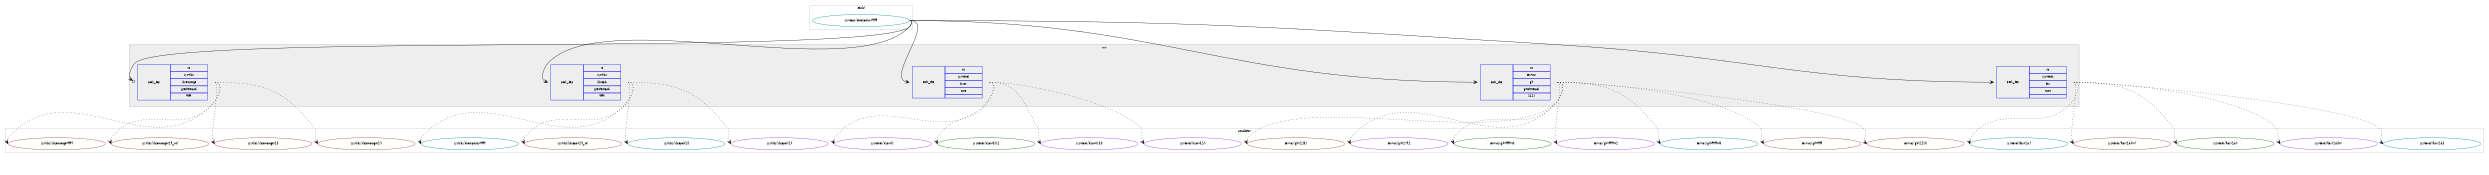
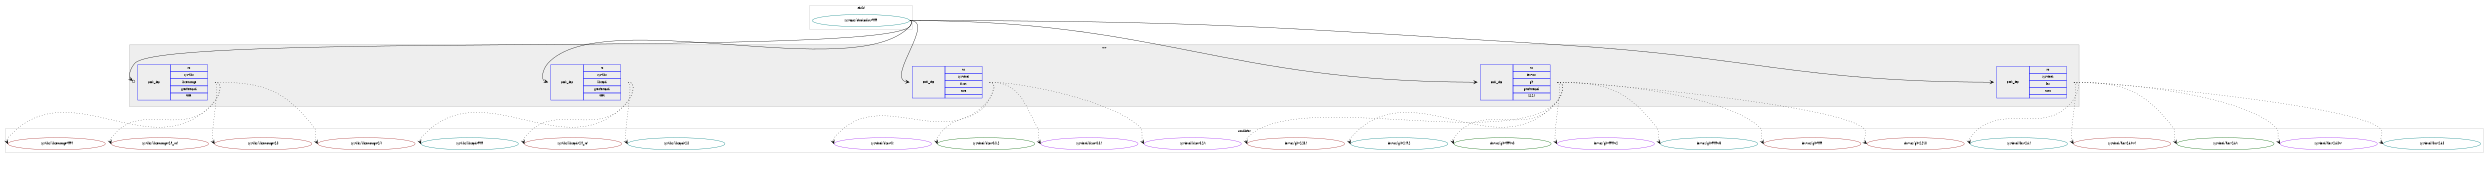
node "sys-libs/checkpolicy-9999": label "sys-libs/checkpolicy-9999" -> "sys-libs/libsepol-9999"
node "sys-libs/libsepol-2.7": removed
node "sys-devel/bison-3.3.0": label "sys-devel/bison-3.3.0" -> "sys-devel/bison-3.3.1"
node "dev-vcs/git-2.19.2": color purple -> teal
